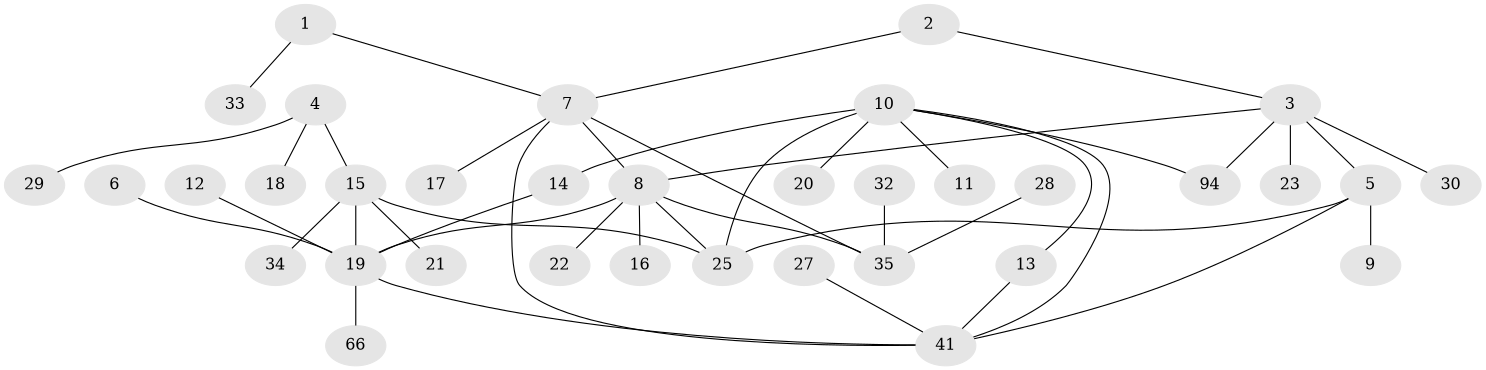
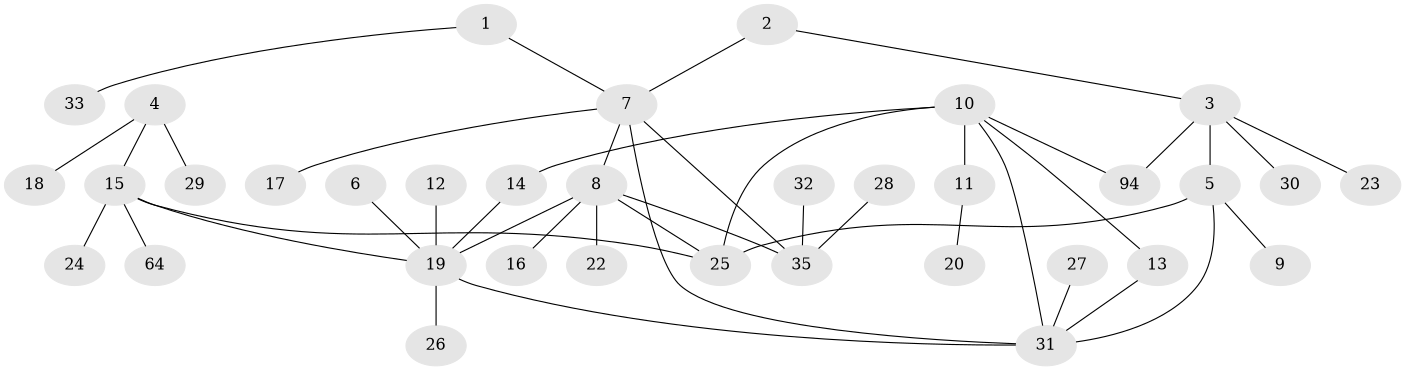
edge "3" -- "8": removed
edge "10" -- "20": now "11" -- "20"
node "34": label "34" -> "64"
node "21": label "21" -> "24"
node "66": label "66" -> "26"
node "41": label "41" -> "31"
